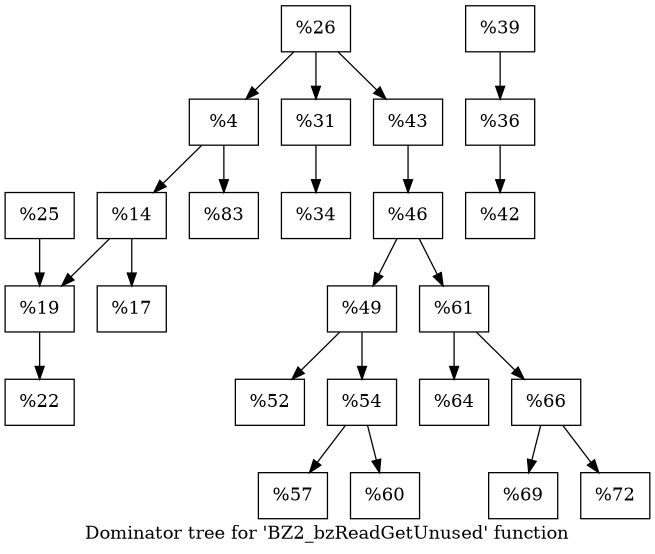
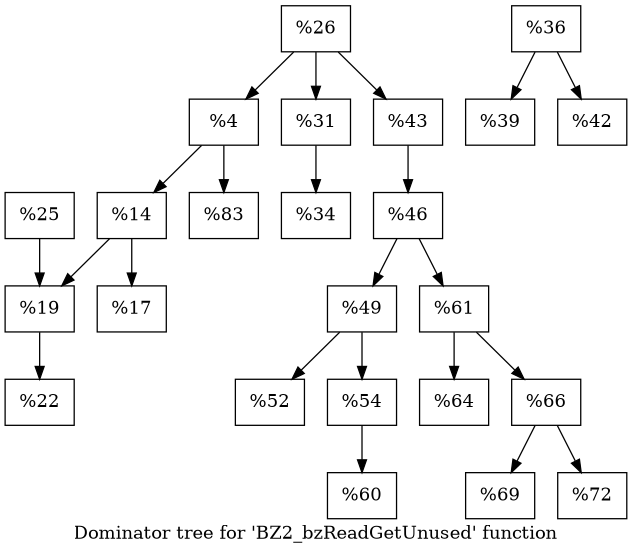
edge "%39" -> "%36": reversed
node "%57": removed
